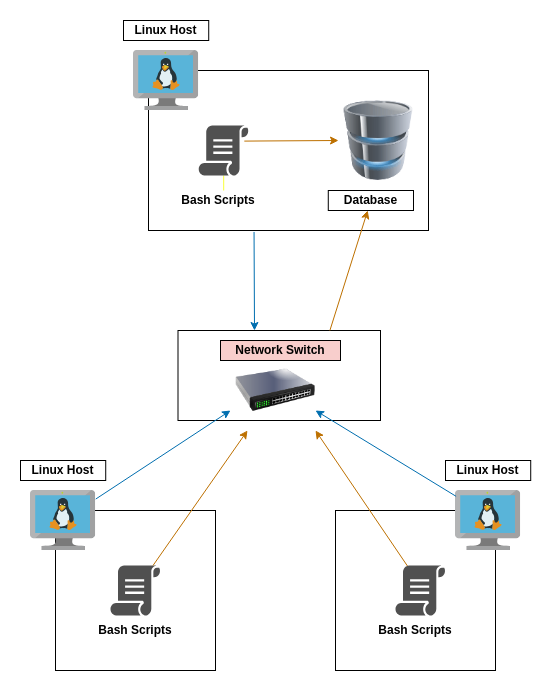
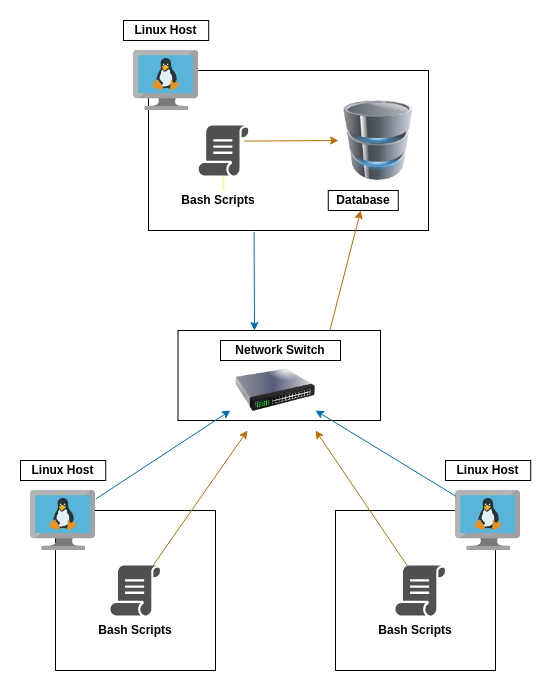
node "Database": size 85x20 -> 70x20
node "Network Switch": fillcolor #f8cecc -> #ffffff
